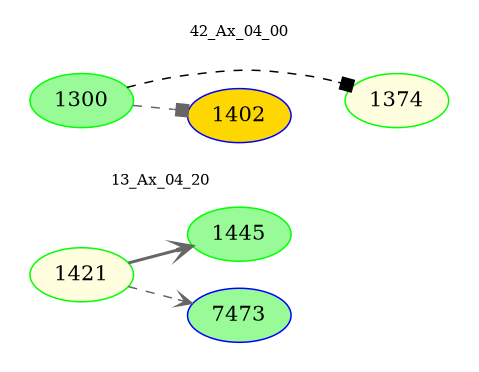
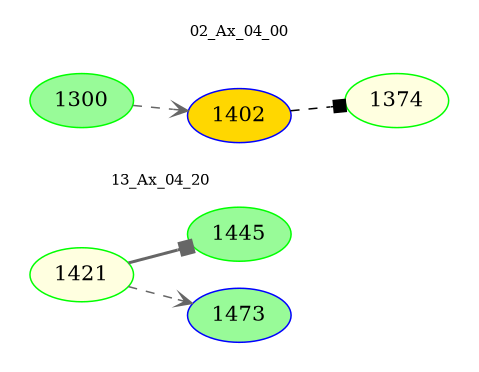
cluster "42_Ax_04_00": label "42_Ax_04_00" -> "02_Ax_04_00"
edge "1300" -> "1374": now "1402" -> "1374"
edge "1300" -> "1402": arrowhead box -> vee
edge "1421" -> "1445": arrowhead vee -> box
node "7473": label "7473" -> "1473"
